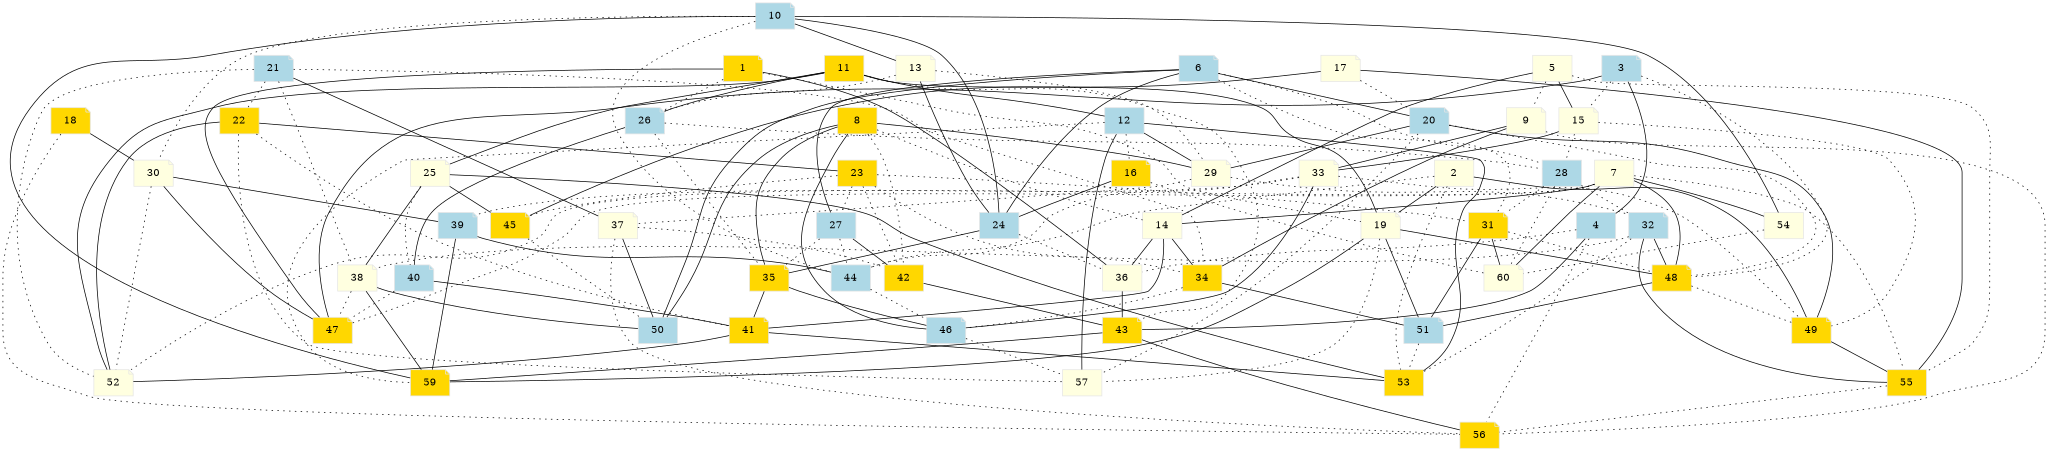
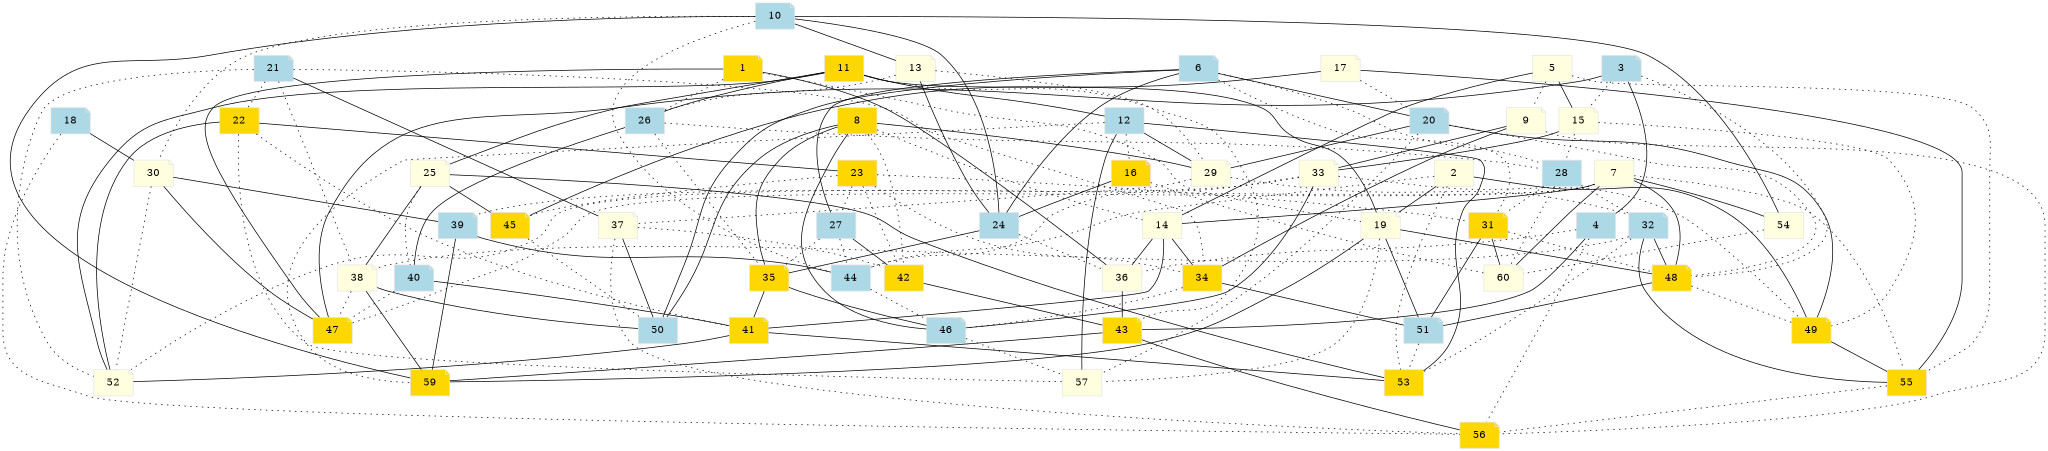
node "18": fillcolor gold -> lightblue
node "26": shape note -> box
